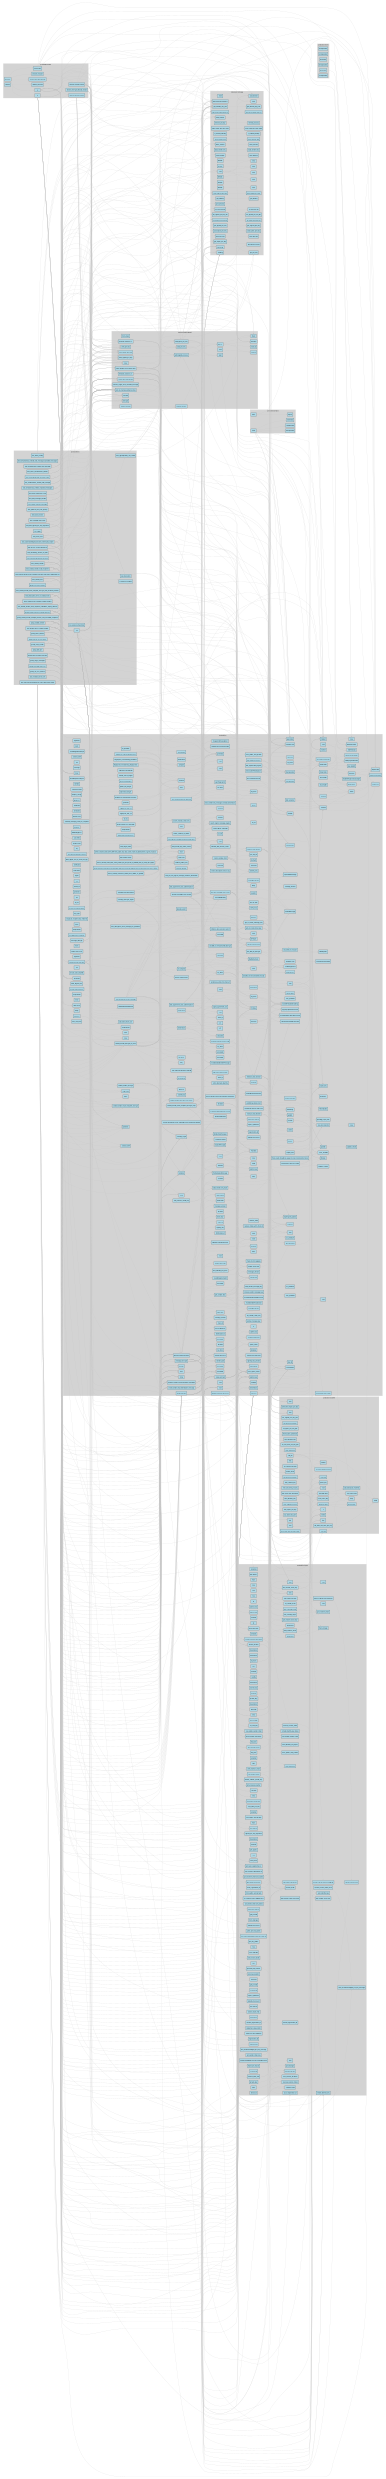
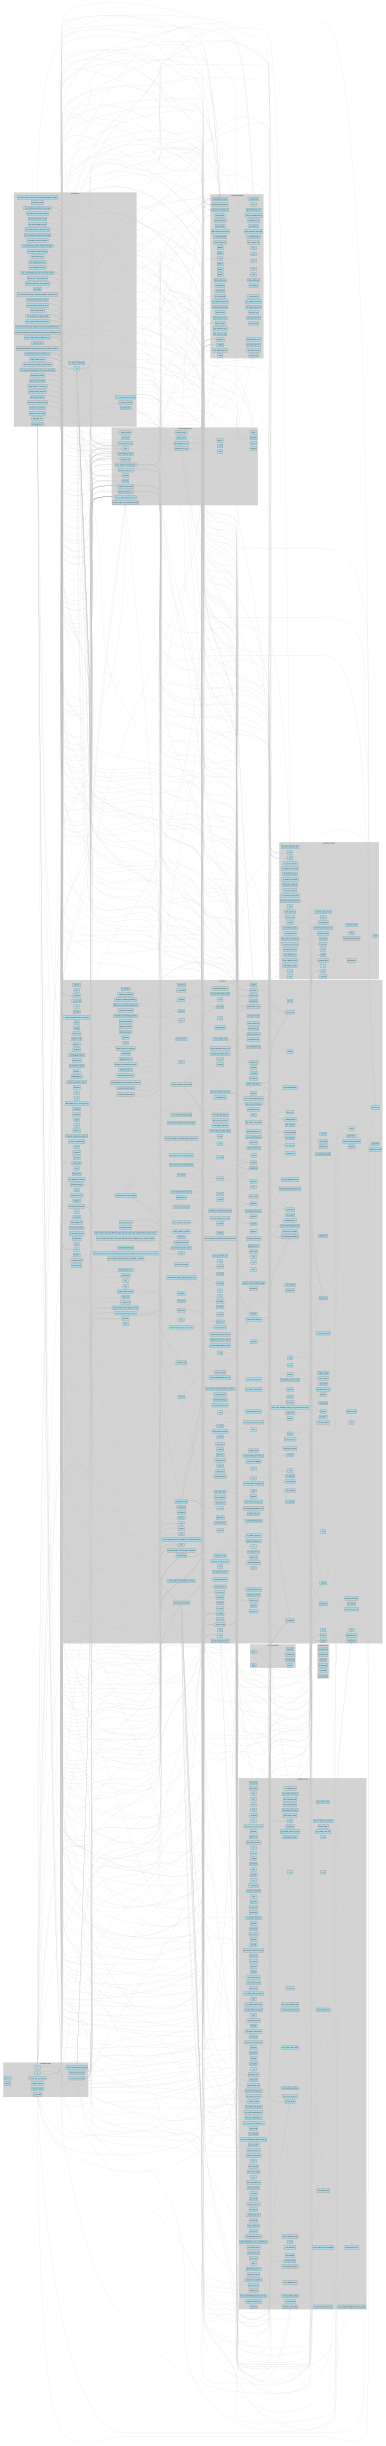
node "derive_keys_with_label": removed
